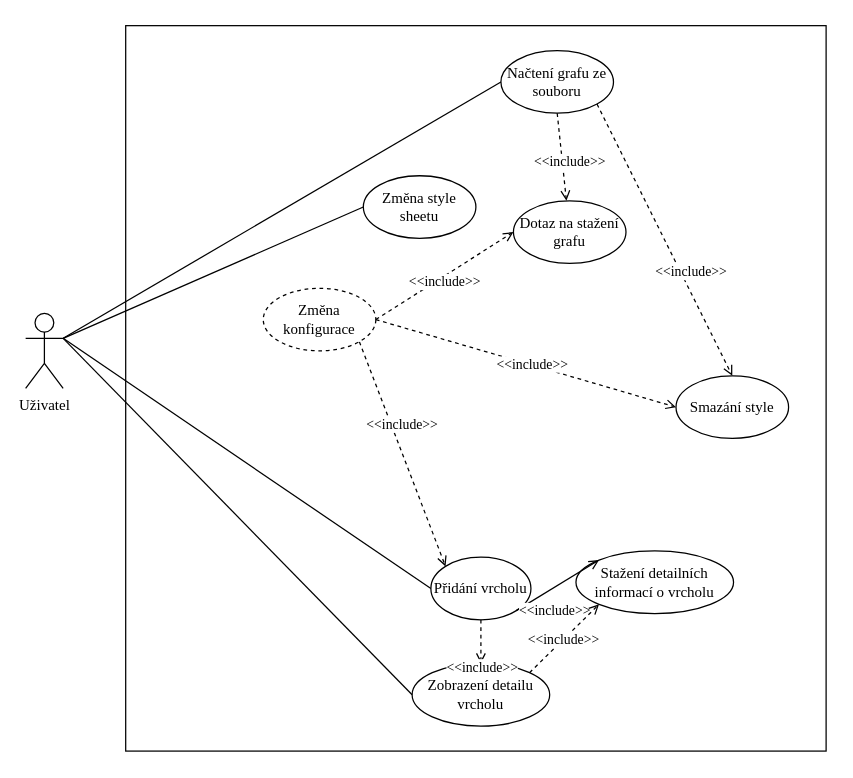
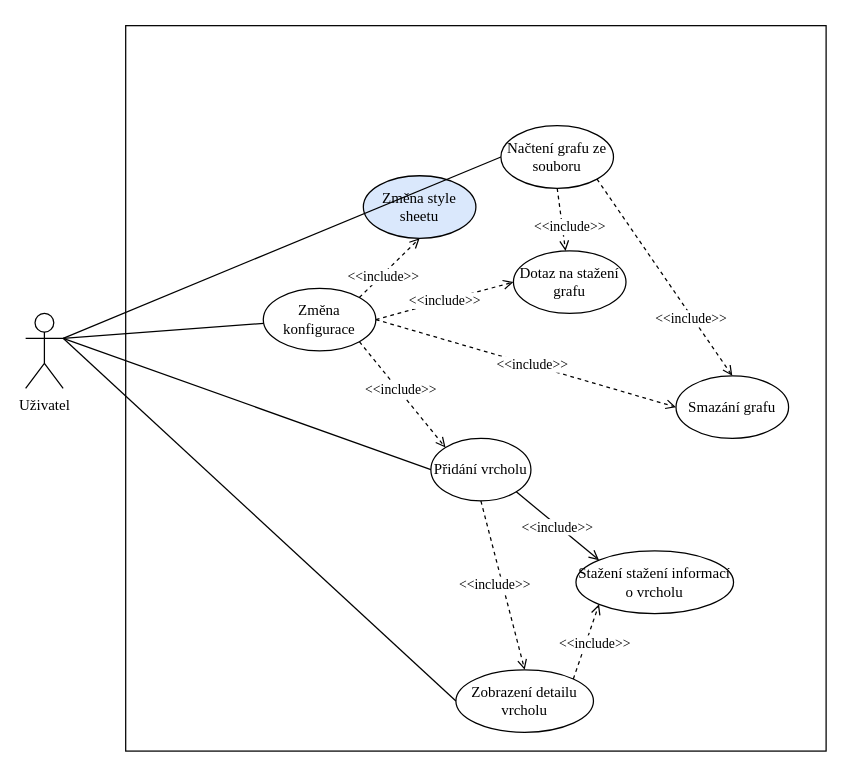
node "Načtení grafu ze souboru": moved (557, 82) -> (557, 157)
node "Změna style sheetu": fillcolor #ffffff -> #dae8fc
node "Dotaz na stažení grafu": moved (569, 232) -> (569, 282)
edge "Změna style sheetu" -- "Uživatel": now "Změna konfigurace" -- "Uživatel"
edge "Změna konfigurace" -> "Změna style sheetu": added, label "<<include>>"
node "Změna konfigurace": style dashed -> solid
node "Smazání style": label "Smazání style" -> "Smazání grafu"
node "Stažení detailních informací o vrcholu": label "Stažení detailních informací o vrcholu" -> "Stažení stažení informací o vrcholu"
node "Přidání vrcholu": moved (481, 588) -> (481, 469)
node "Zobrazení detailu vrcholu": moved (481, 694) -> (524, 701)
